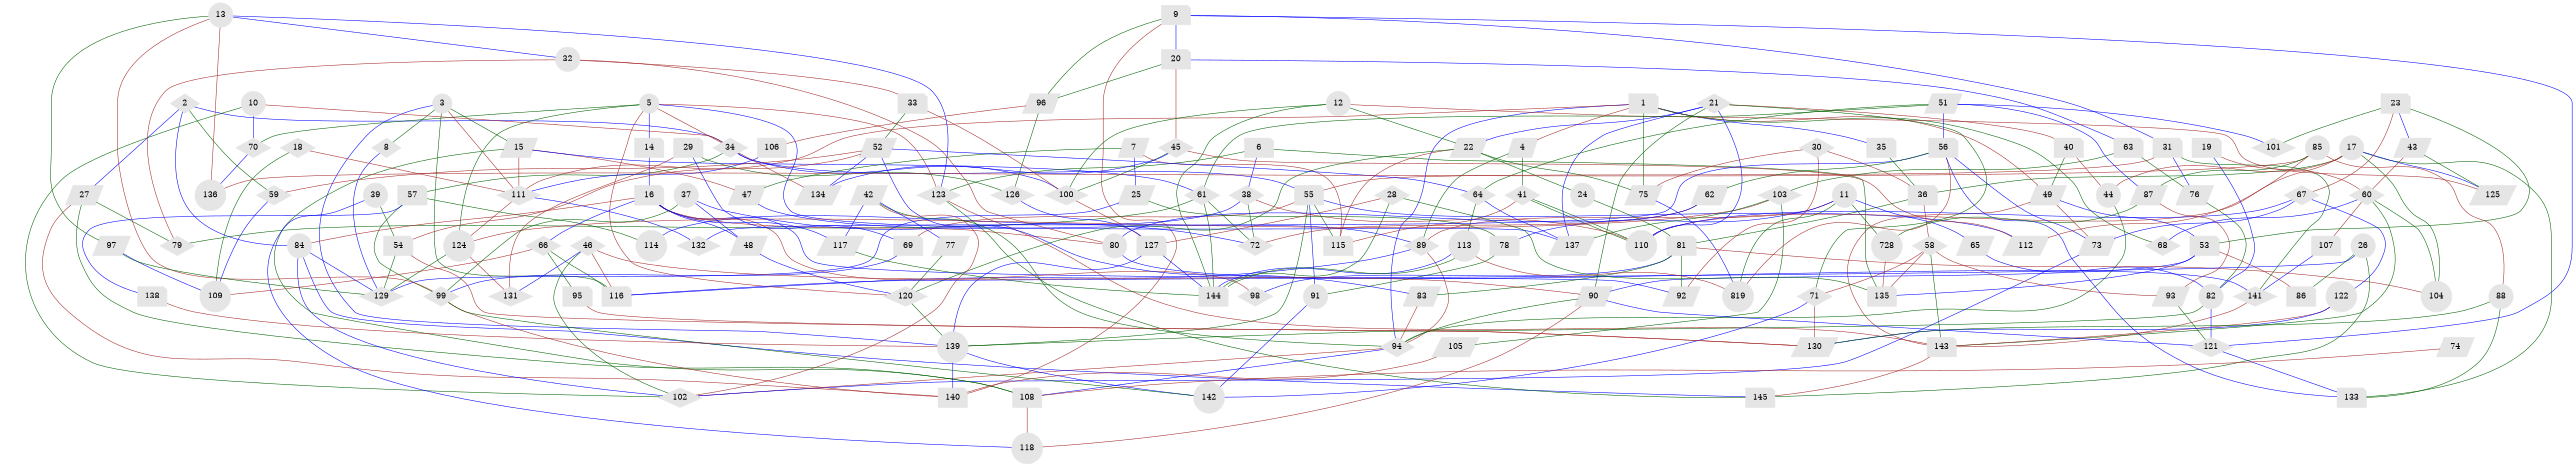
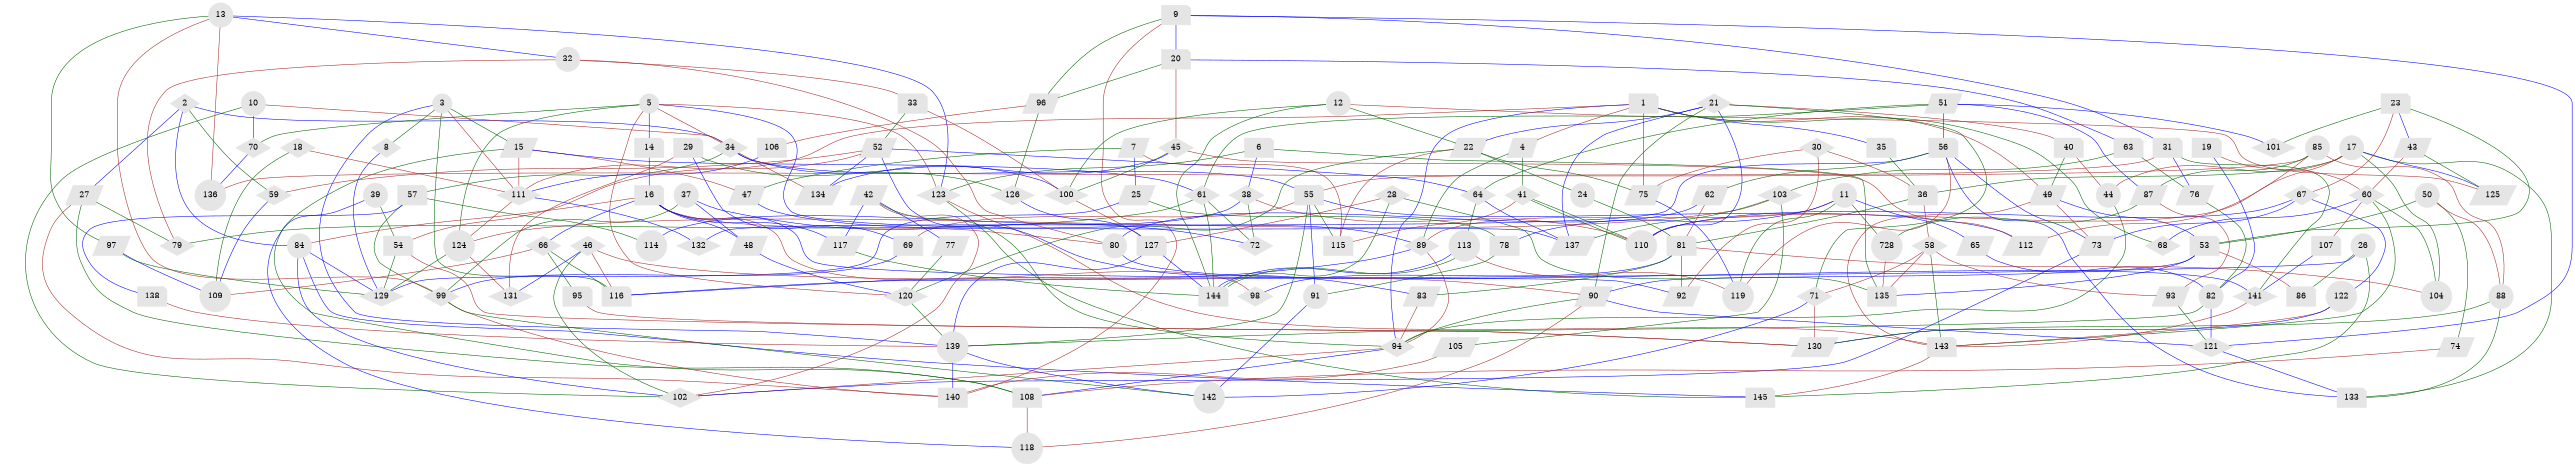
node "50": added
edge "62" -- "72": now "62" -- "81"
node "819": label "819" -> "119"
